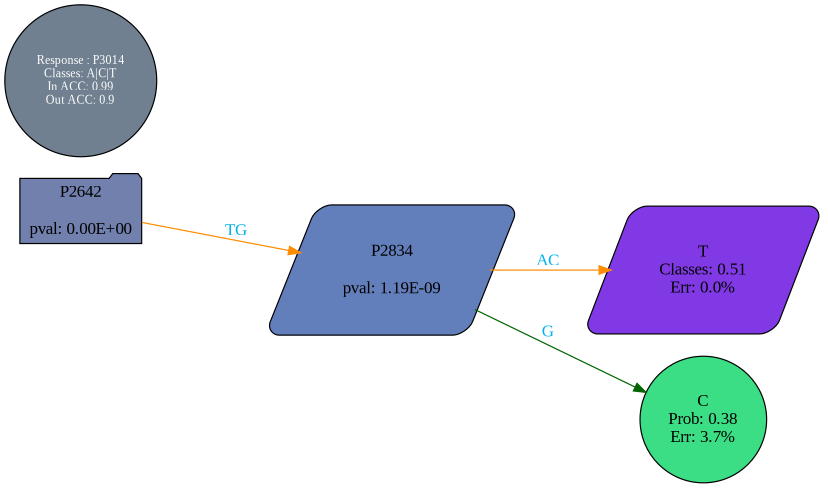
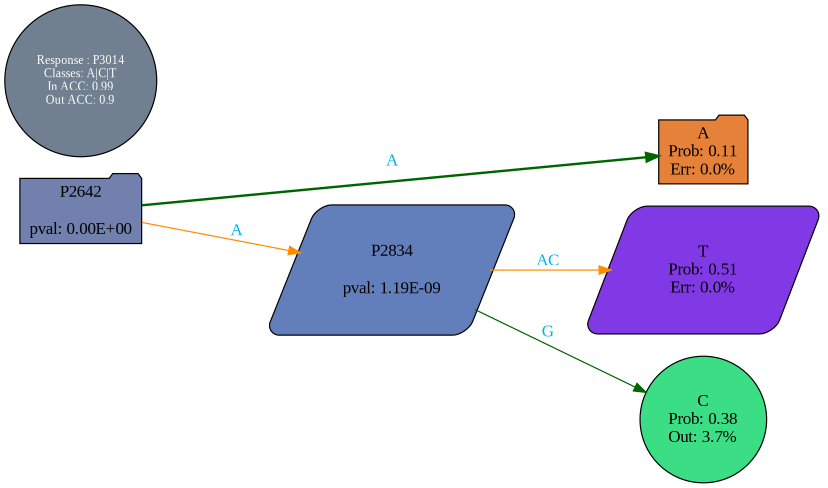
node "A Prob: 0.11 Err: 0.0%": added
edge "P2642 pval: 0.00E+00" -> "P2834 pval: 1.19E-09": label "TG" -> "A"
node "T Classes: 0.51 Err: 0.0%": label "T Classes: 0.51 Err: 0.0%" -> "T Prob: 0.51 Err: 0.0%"
node "C Prob: 0.38 Err: 3.7%": label "C Prob: 0.38 Err: 3.7%" -> "C Prob: 0.38 Out: 3.7%"
